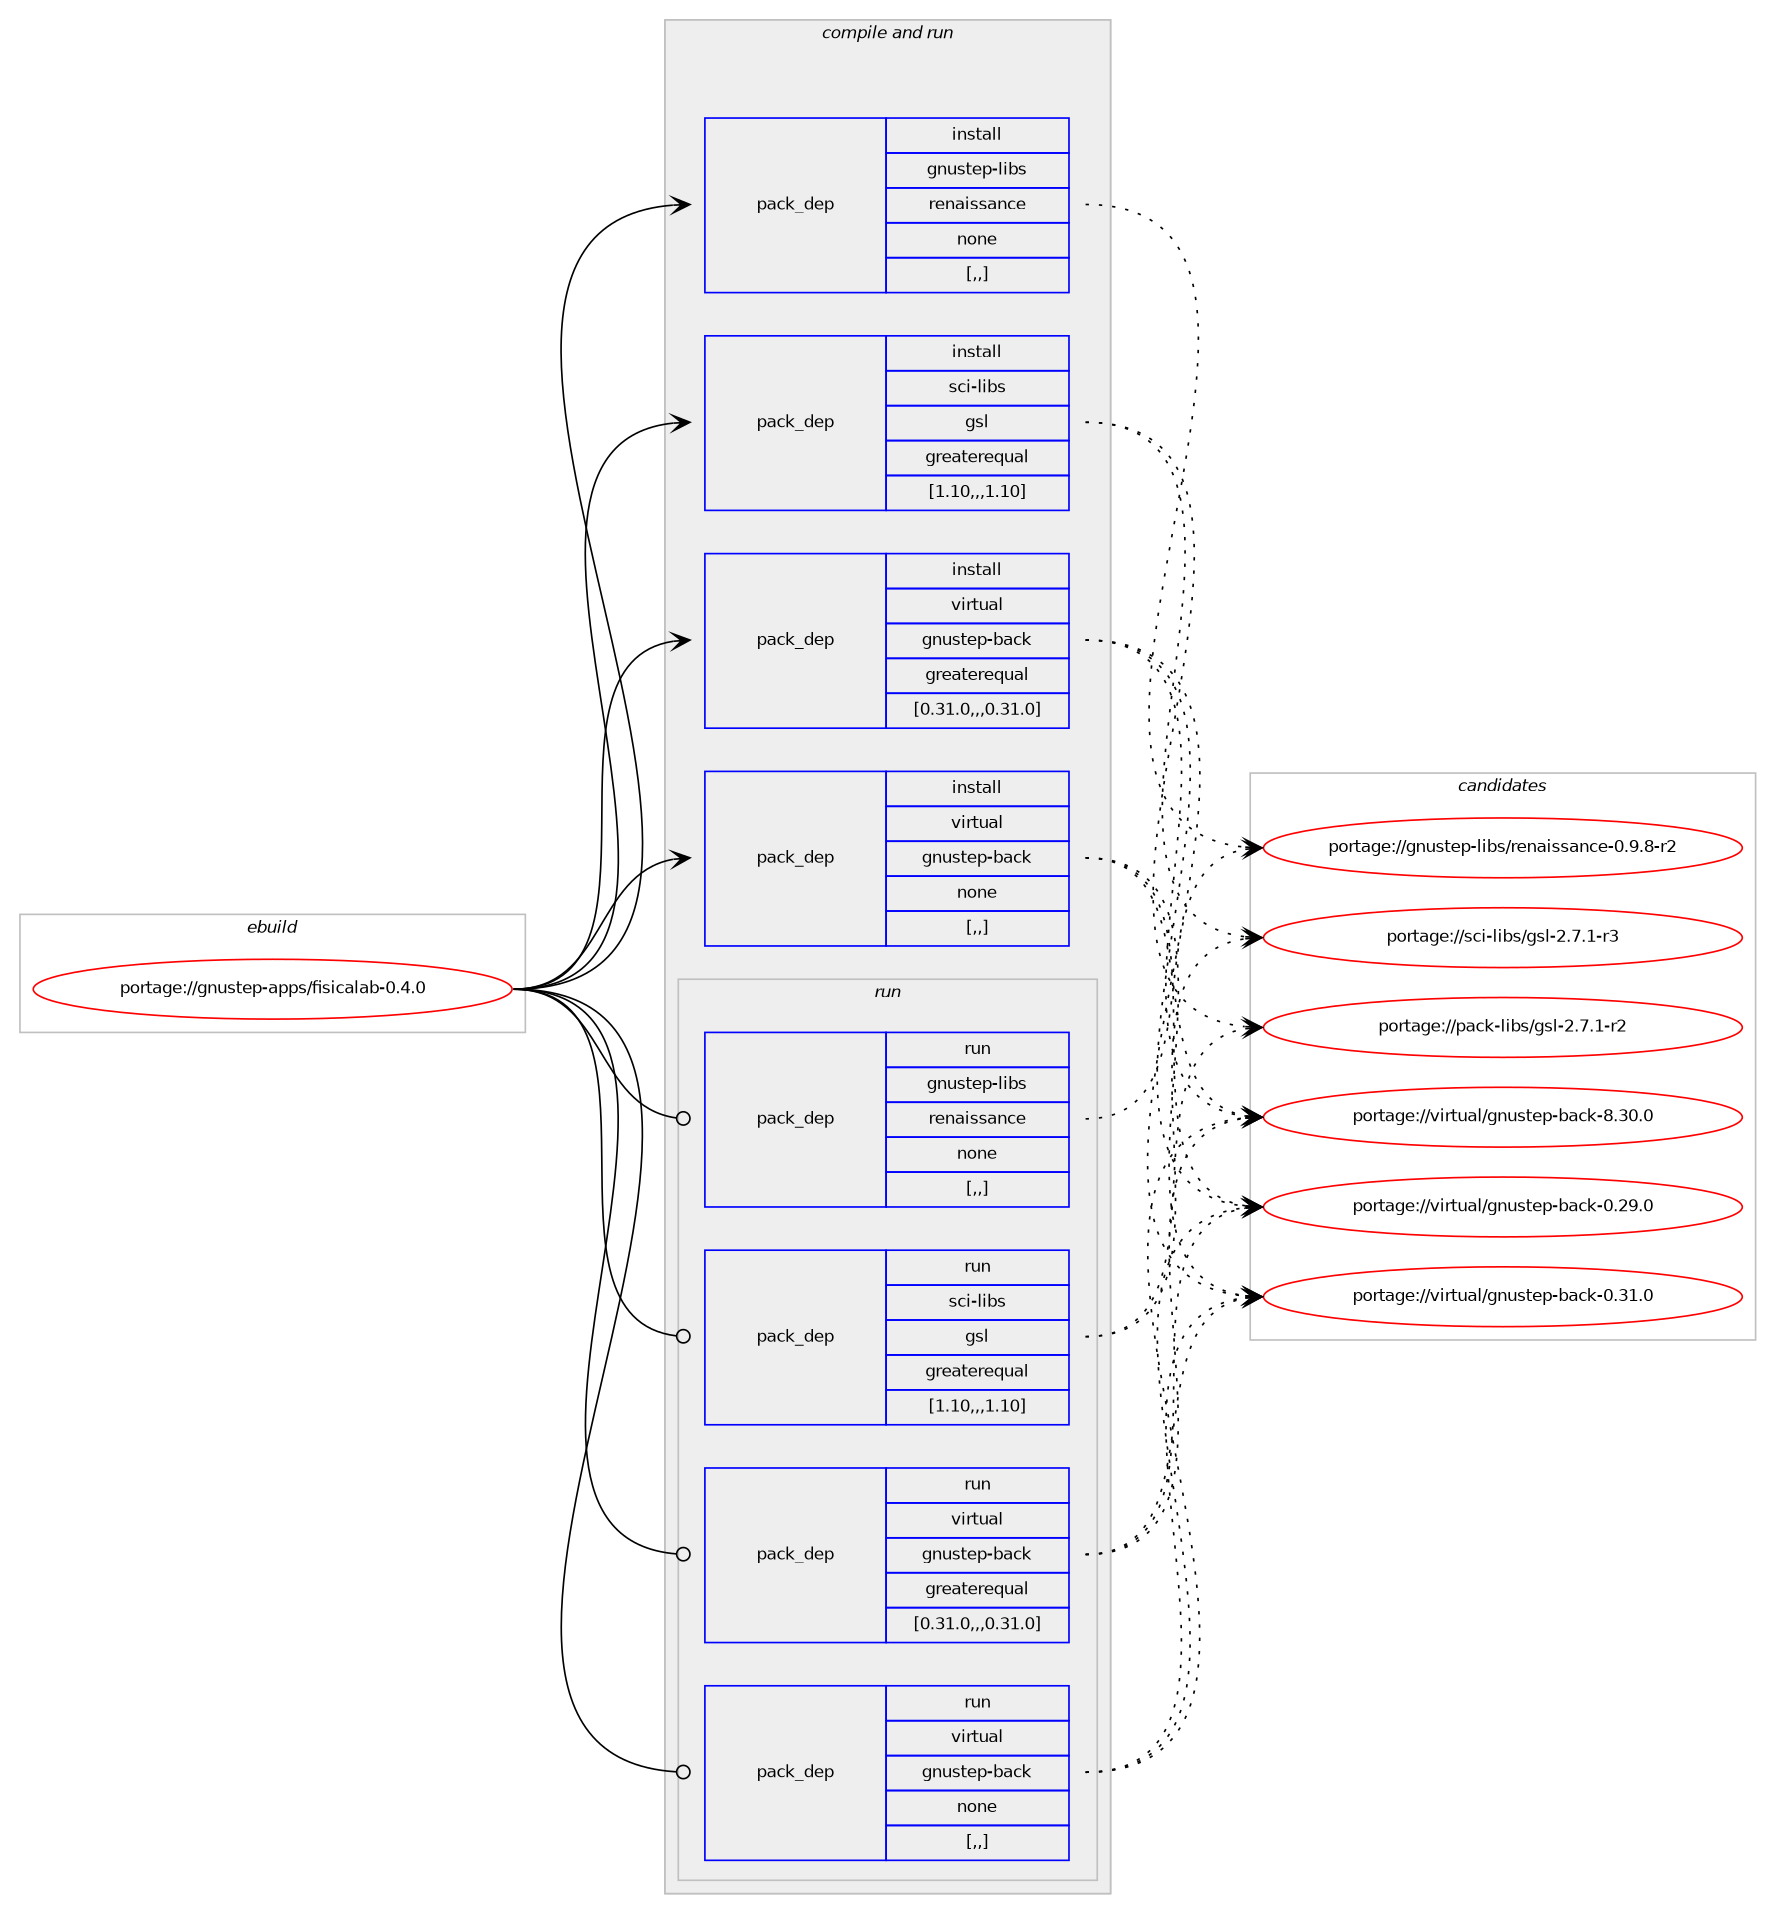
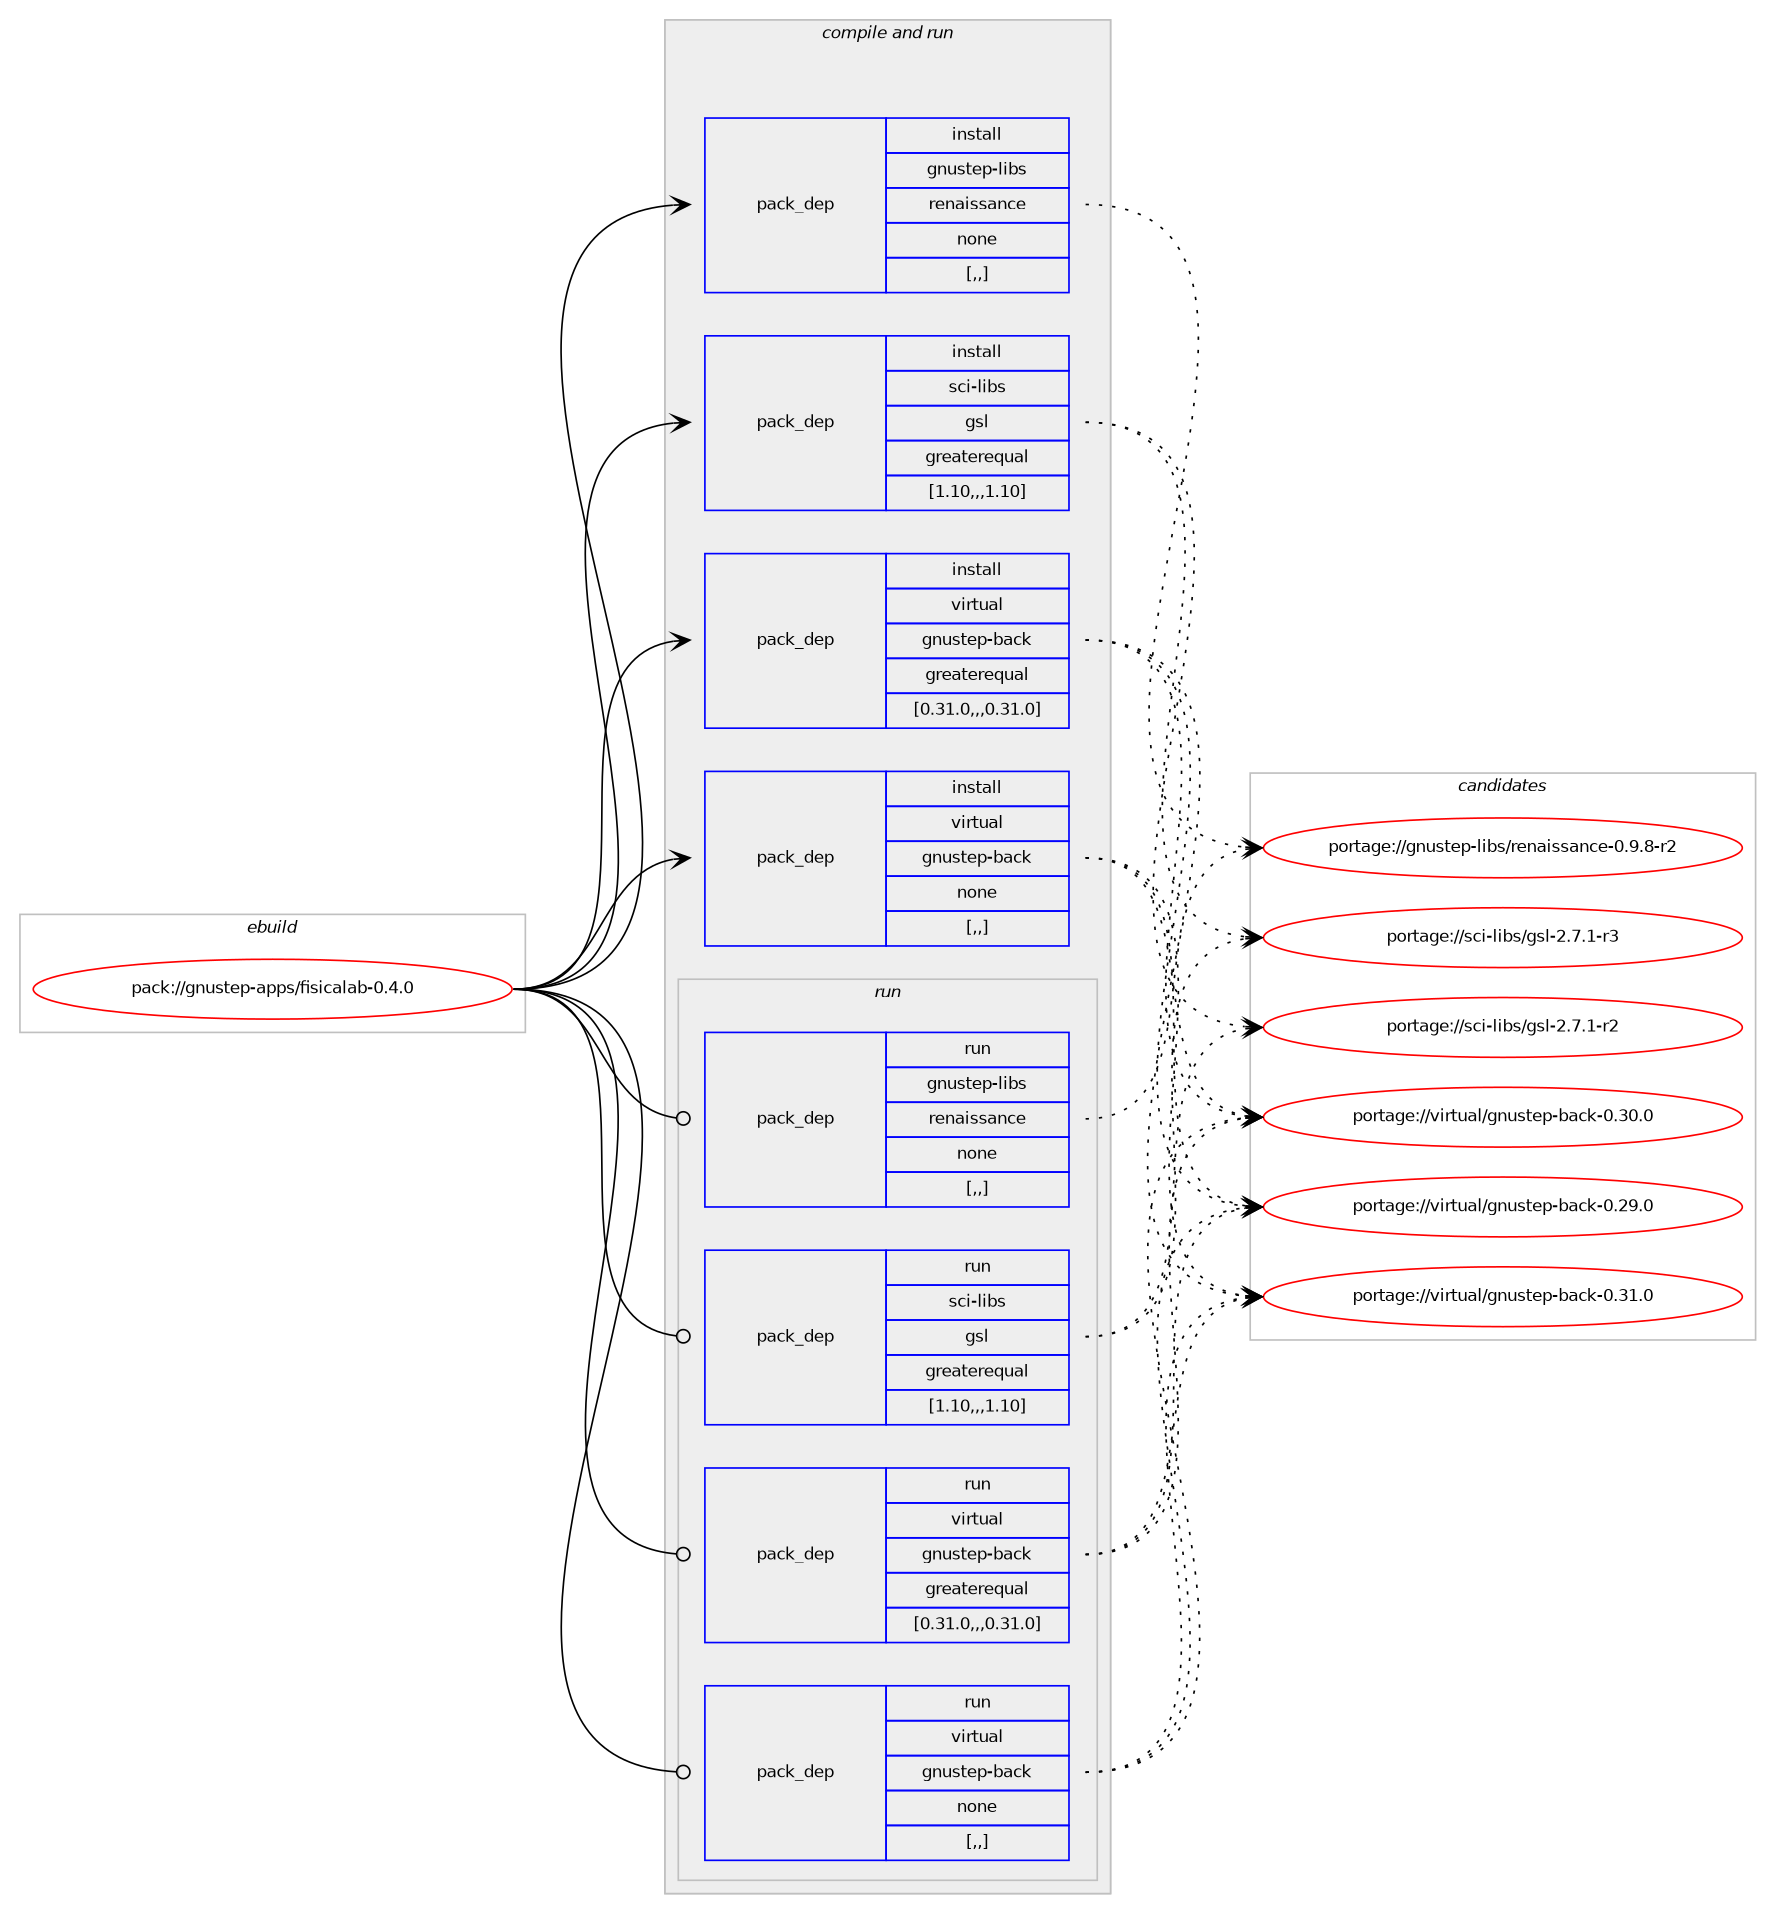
node "portage://gnustep-apps/fisicalab-0.4.0": label "portage://gnustep-apps/fisicalab-0.4.0" -> "pack://gnustep-apps/fisicalab-0.4.0"
node "portage://pack-libs/gsl-2.7.1-r2": label "portage://pack-libs/gsl-2.7.1-r2" -> "portage://sci-libs/gsl-2.7.1-r2"
node "portage://virtual/gnustep-back-8.30.0": label "portage://virtual/gnustep-back-8.30.0" -> "portage://virtual/gnustep-back-0.30.0"
